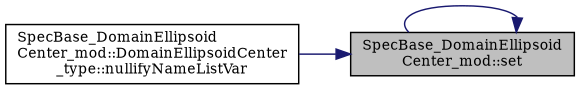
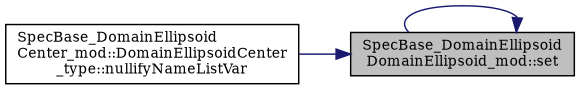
node "SpecBase_DomainEllipsoid Center_mod::set": label "SpecBase_DomainEllipsoid Center_mod::set" -> "SpecBase_DomainEllipsoid DomainEllipsoid_mod::set"
